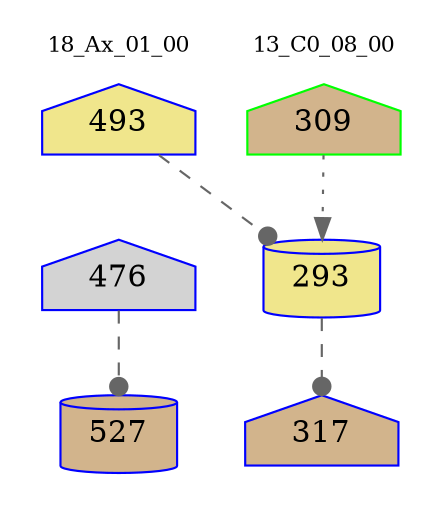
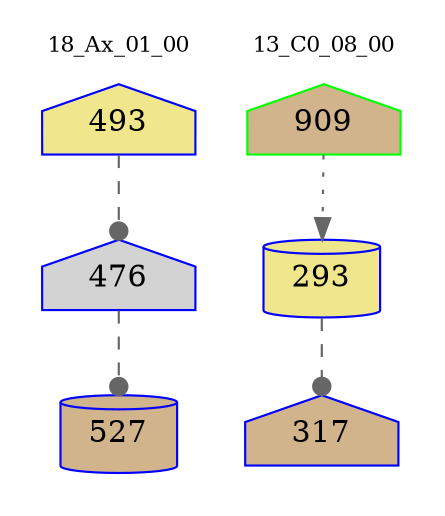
node "309": label "309" -> "909"
edge "493" -> "293": now "493" -> "476"
